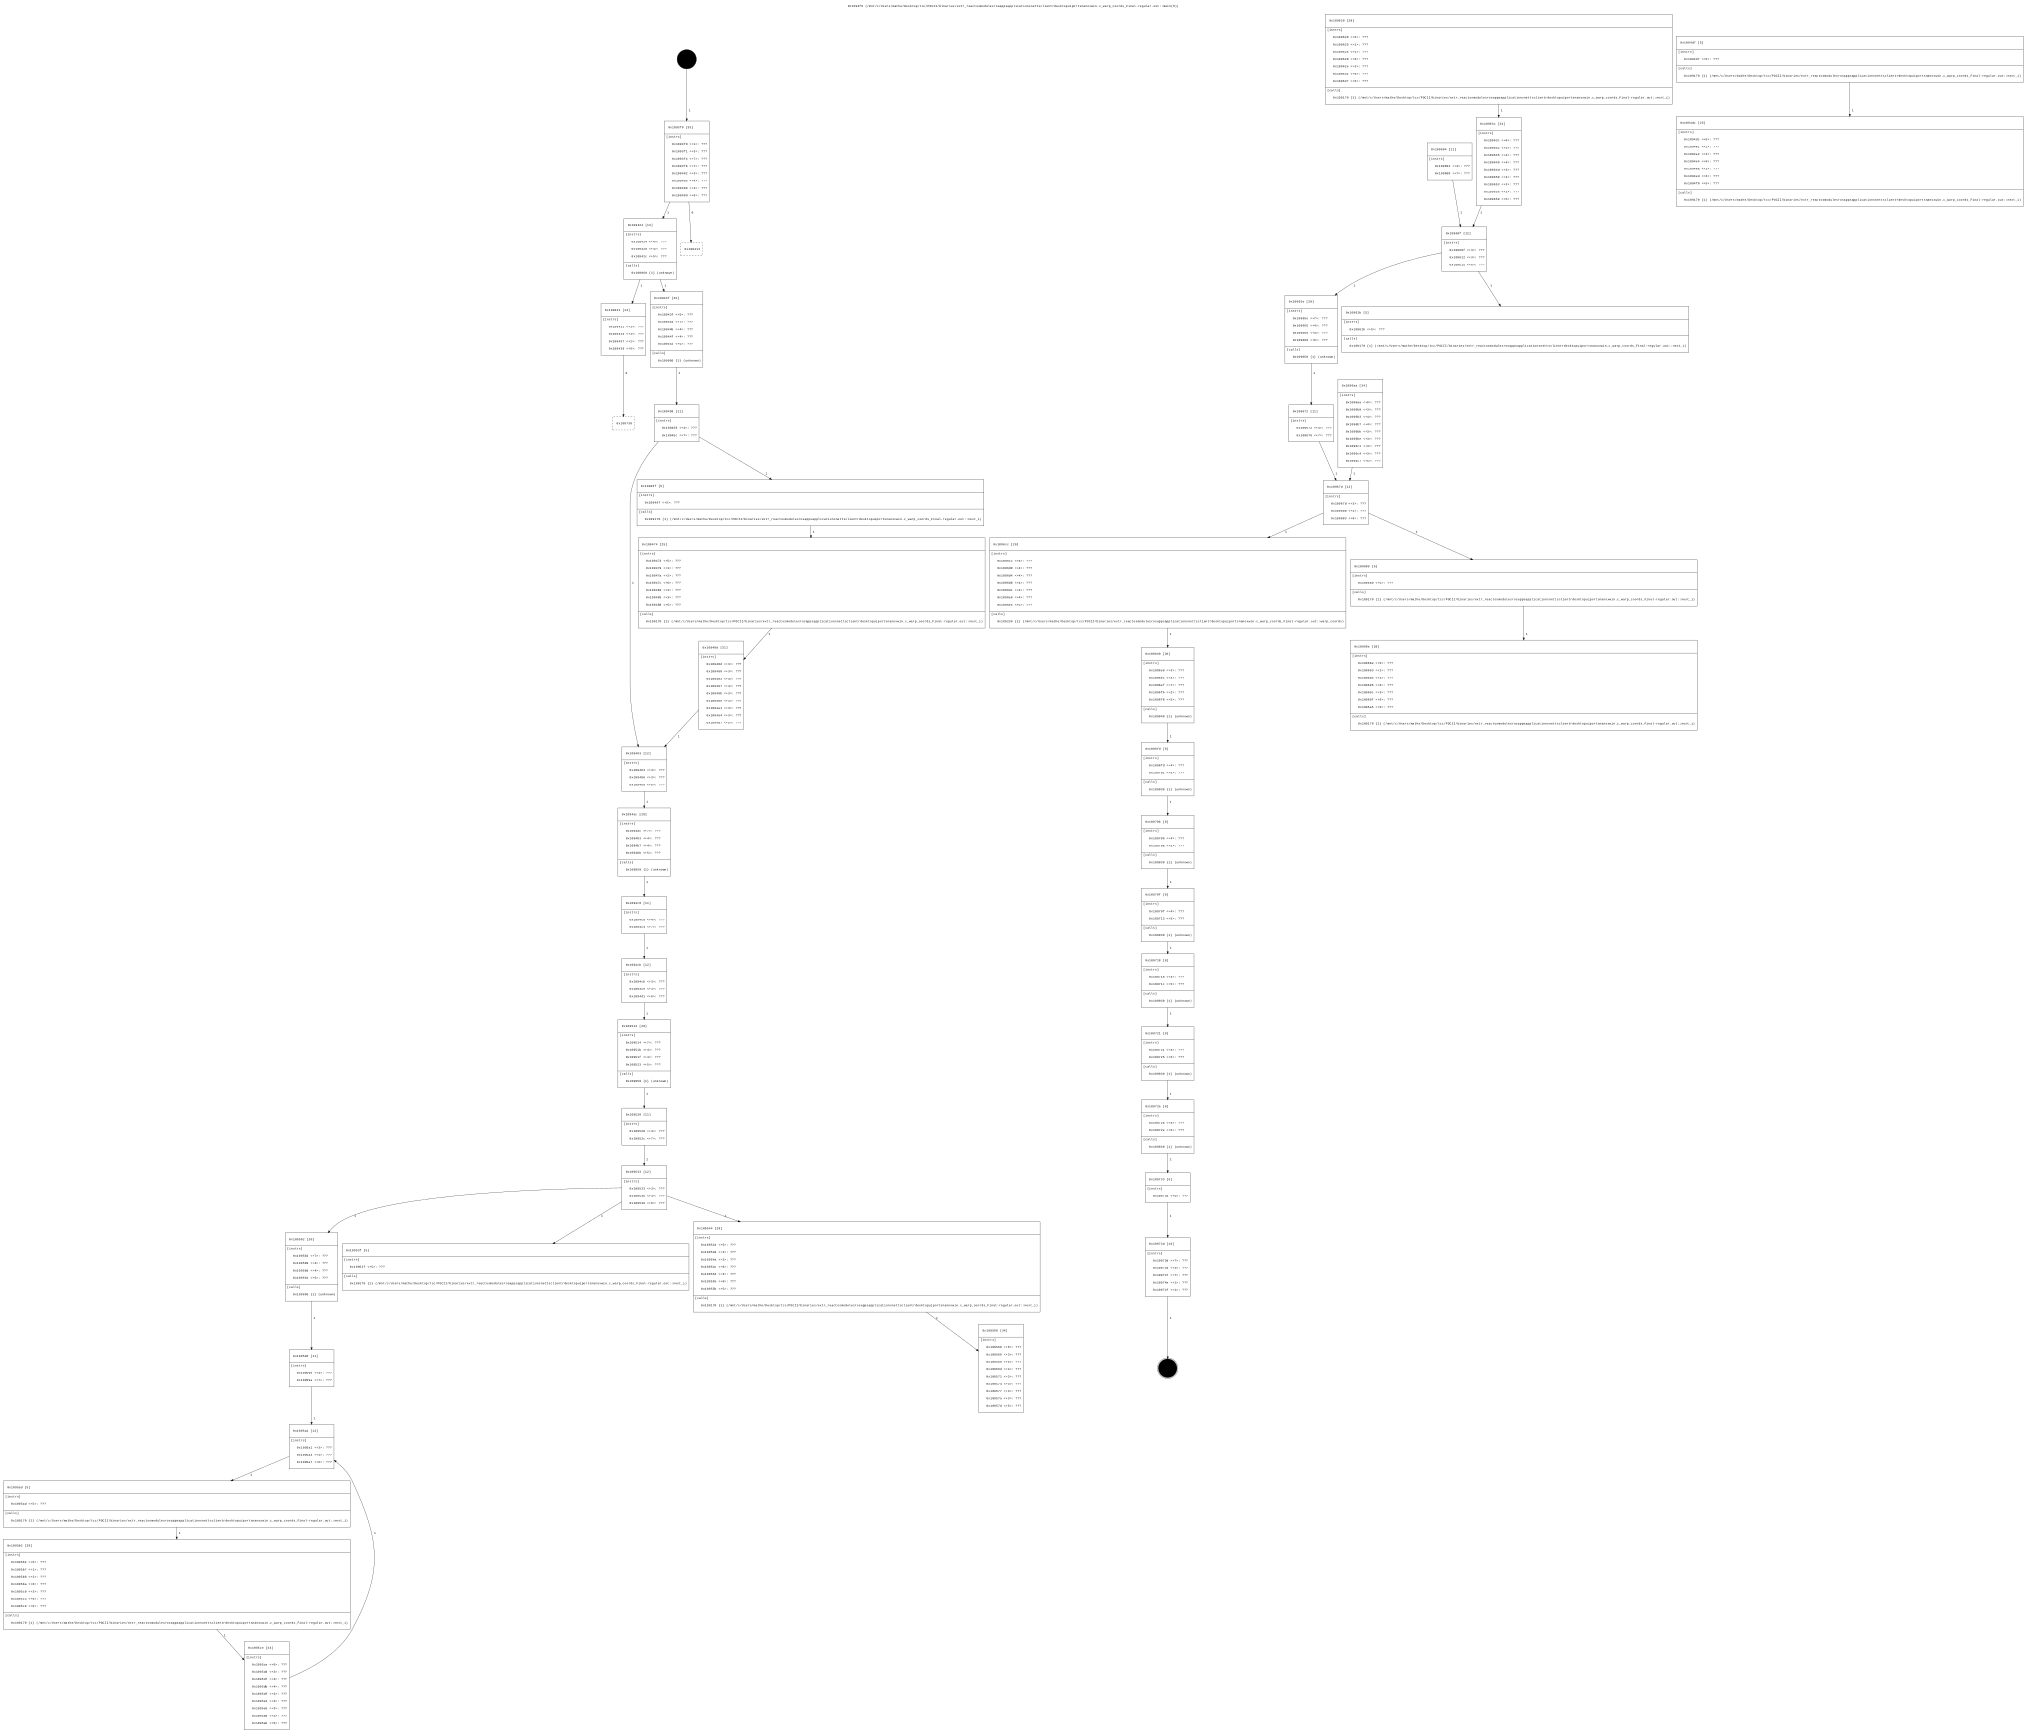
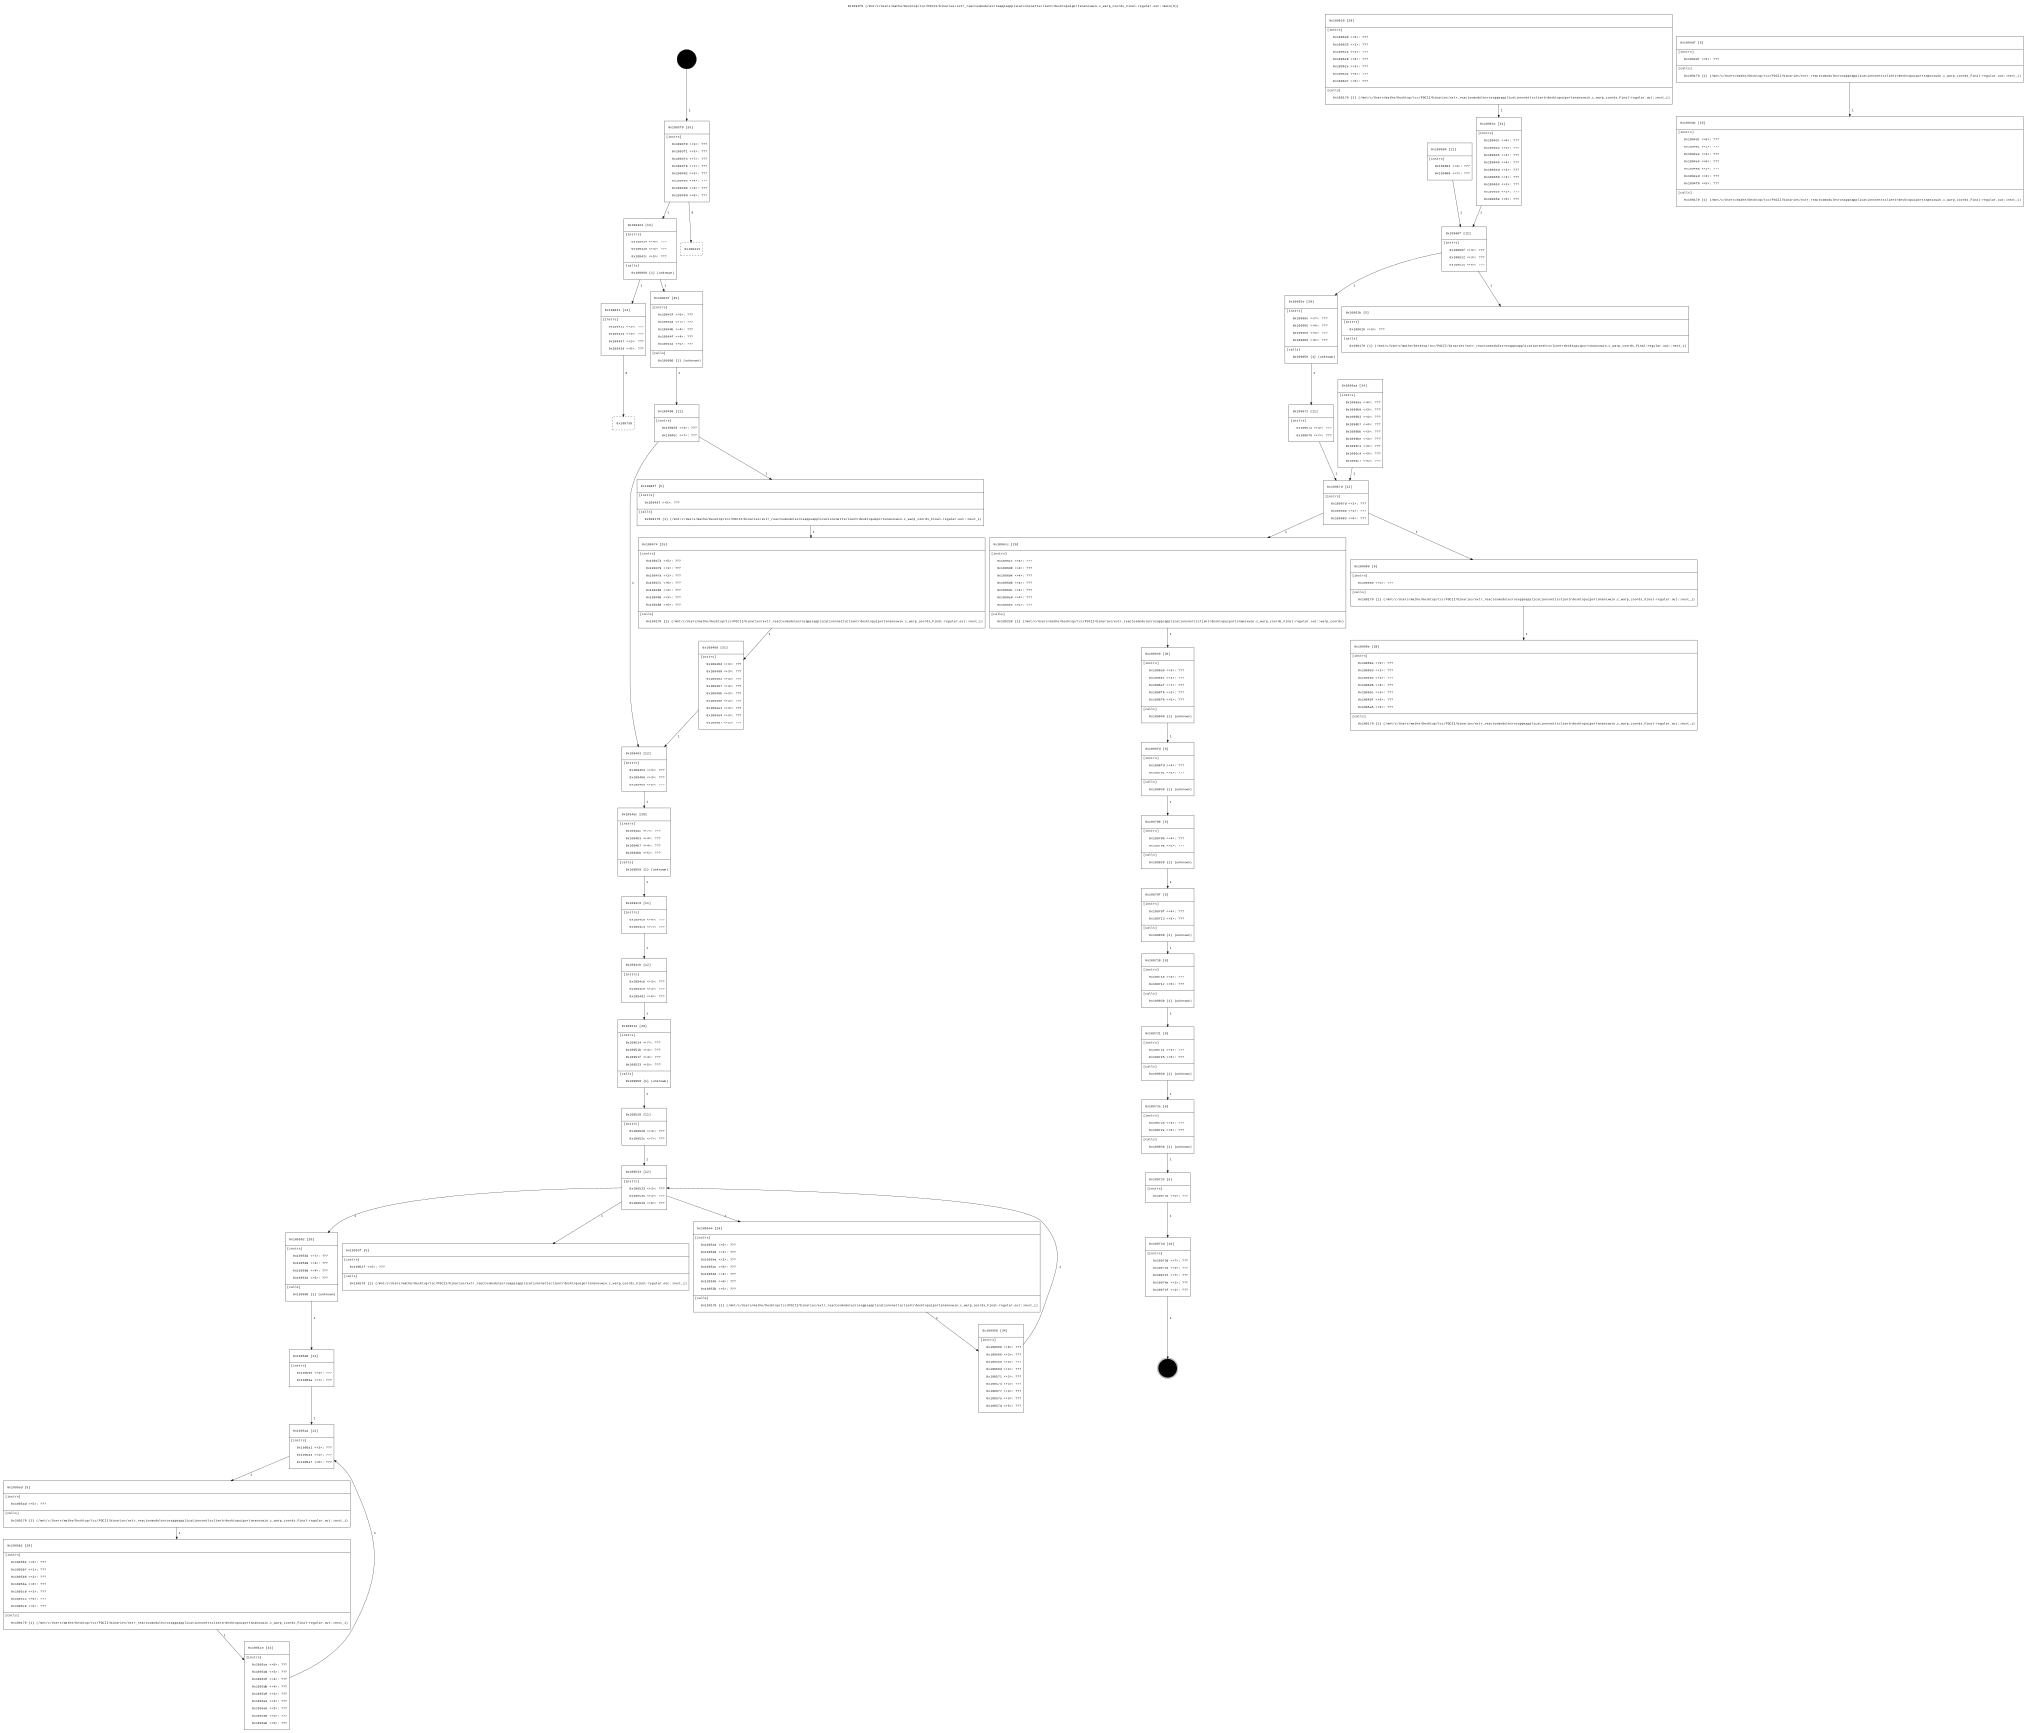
edge "0x109560 [34]" -> "0x109533 [12]": added, label "1"
